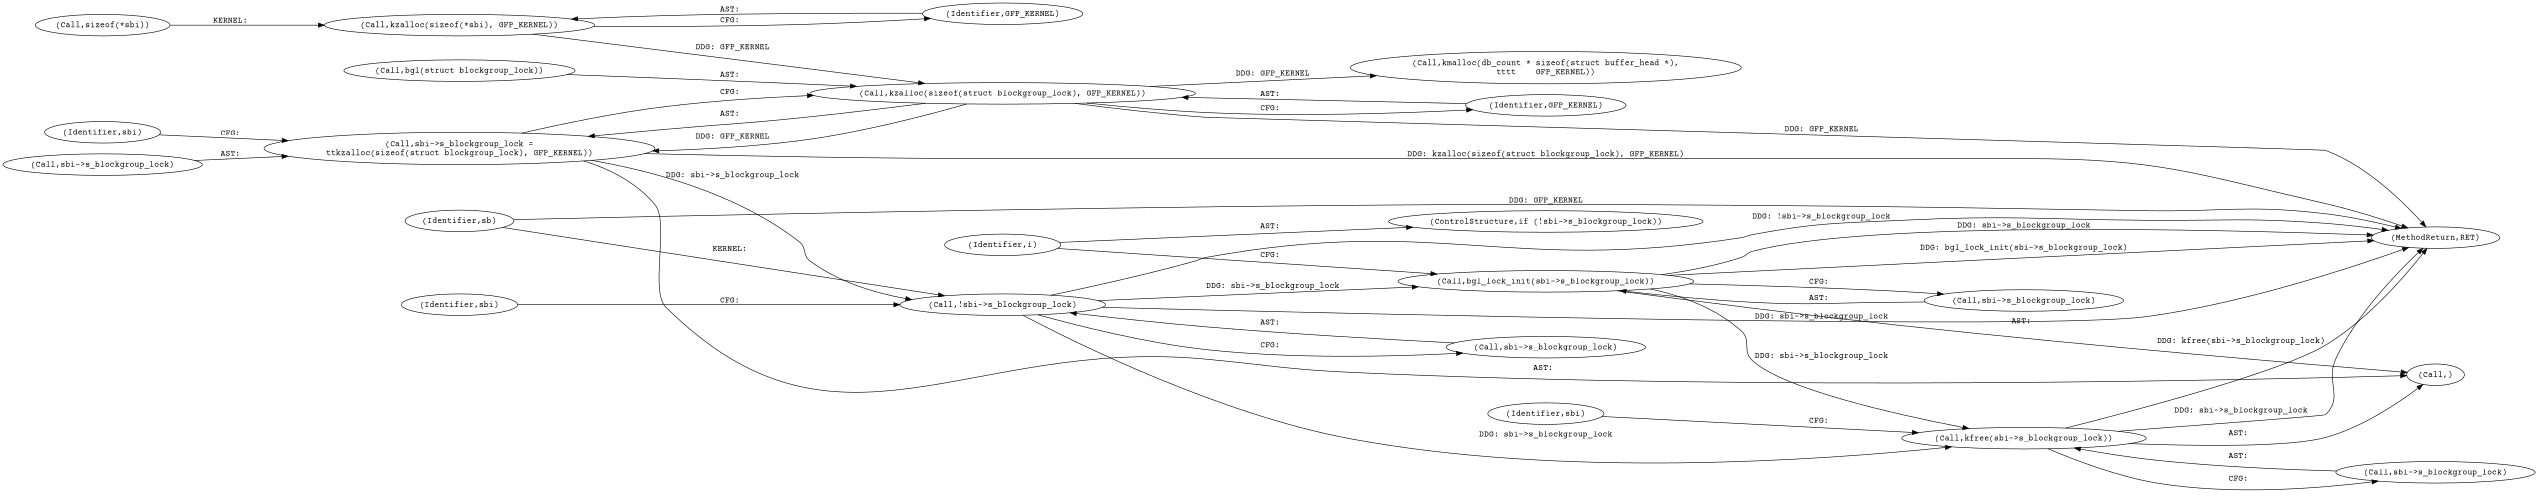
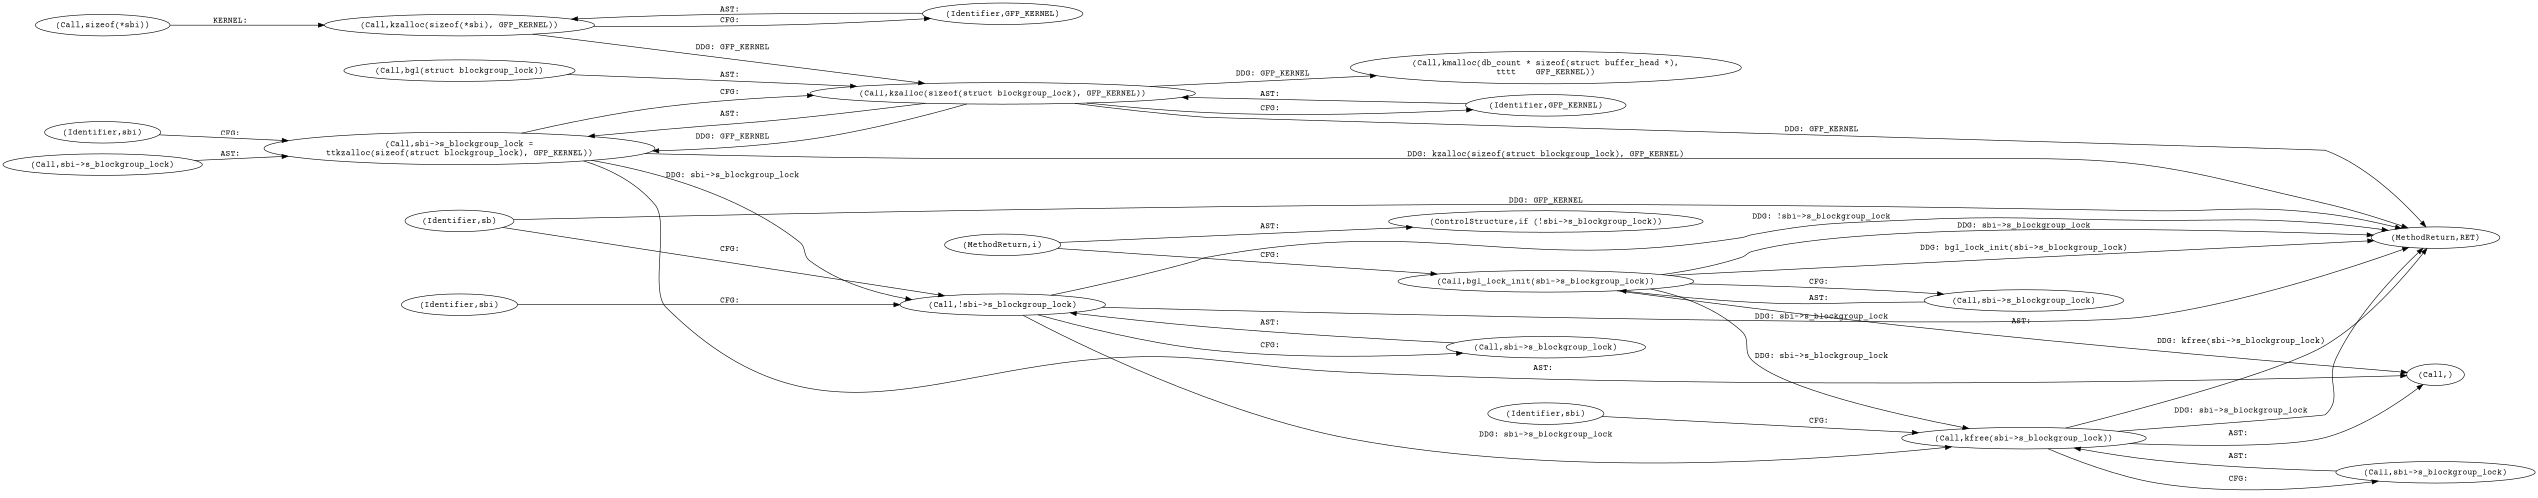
node "(Identifier,i)": label "(Identifier,i)" -> "(MethodReturn,i)"
edge "(Identifier,sb)" -> "(Call,!sbi->s_blockgroup_lock)": label "KERNEL: " -> "CFG: "
edge "(Call,!sbi->s_blockgroup_lock)" -> "(Call,bgl_lock_init(sbi->s_blockgroup_lock))": removed, label "DDG: sbi->s_blockgroup_lock"
